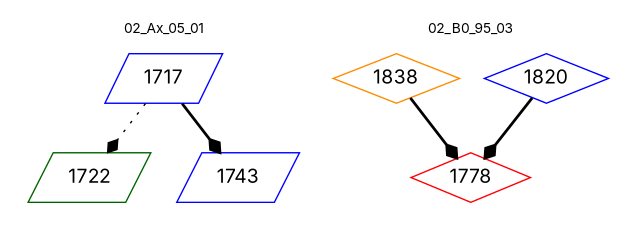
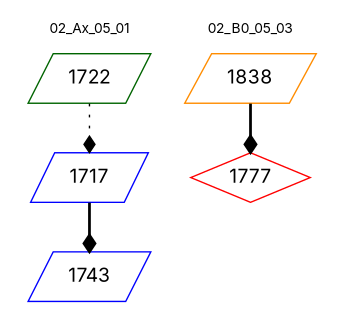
cluster "02_B0_95_03": label "02_B0_95_03" -> "02_B0_05_03"
node "1838": shape diamond -> parallelogram
node "1820": removed
edge "1717" -> "1722": reversed
node "1778": label "1778" -> "1777"
